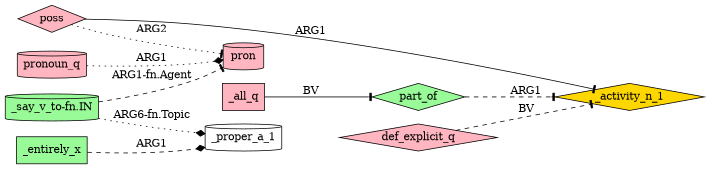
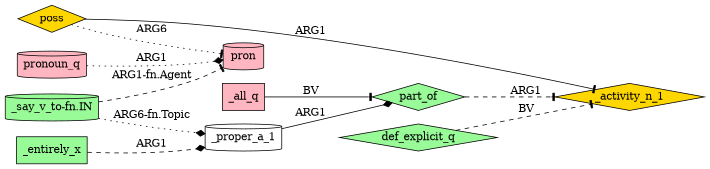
node "poss": fillcolor lightpink -> gold
edge "poss" -> "pron": label "ARG2" -> "ARG6"
edge "_proper_a_1" -> "part_of": added, label "ARG1"
node "def_explicit_q": fillcolor lightpink -> palegreen
